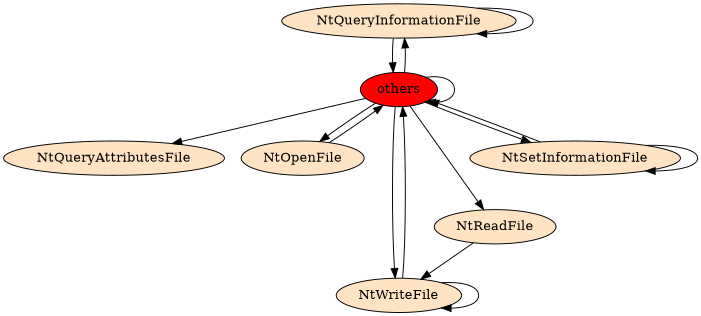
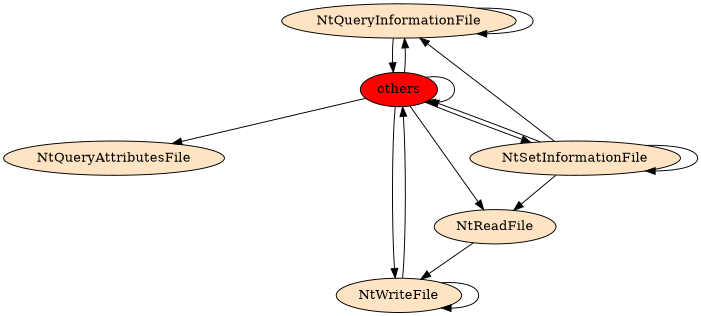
edge "NtSetInformationFile" -> "NtQueryInformationFile": added
node "NtOpenFile": removed
edge "NtSetInformationFile" -> "NtReadFile": added
